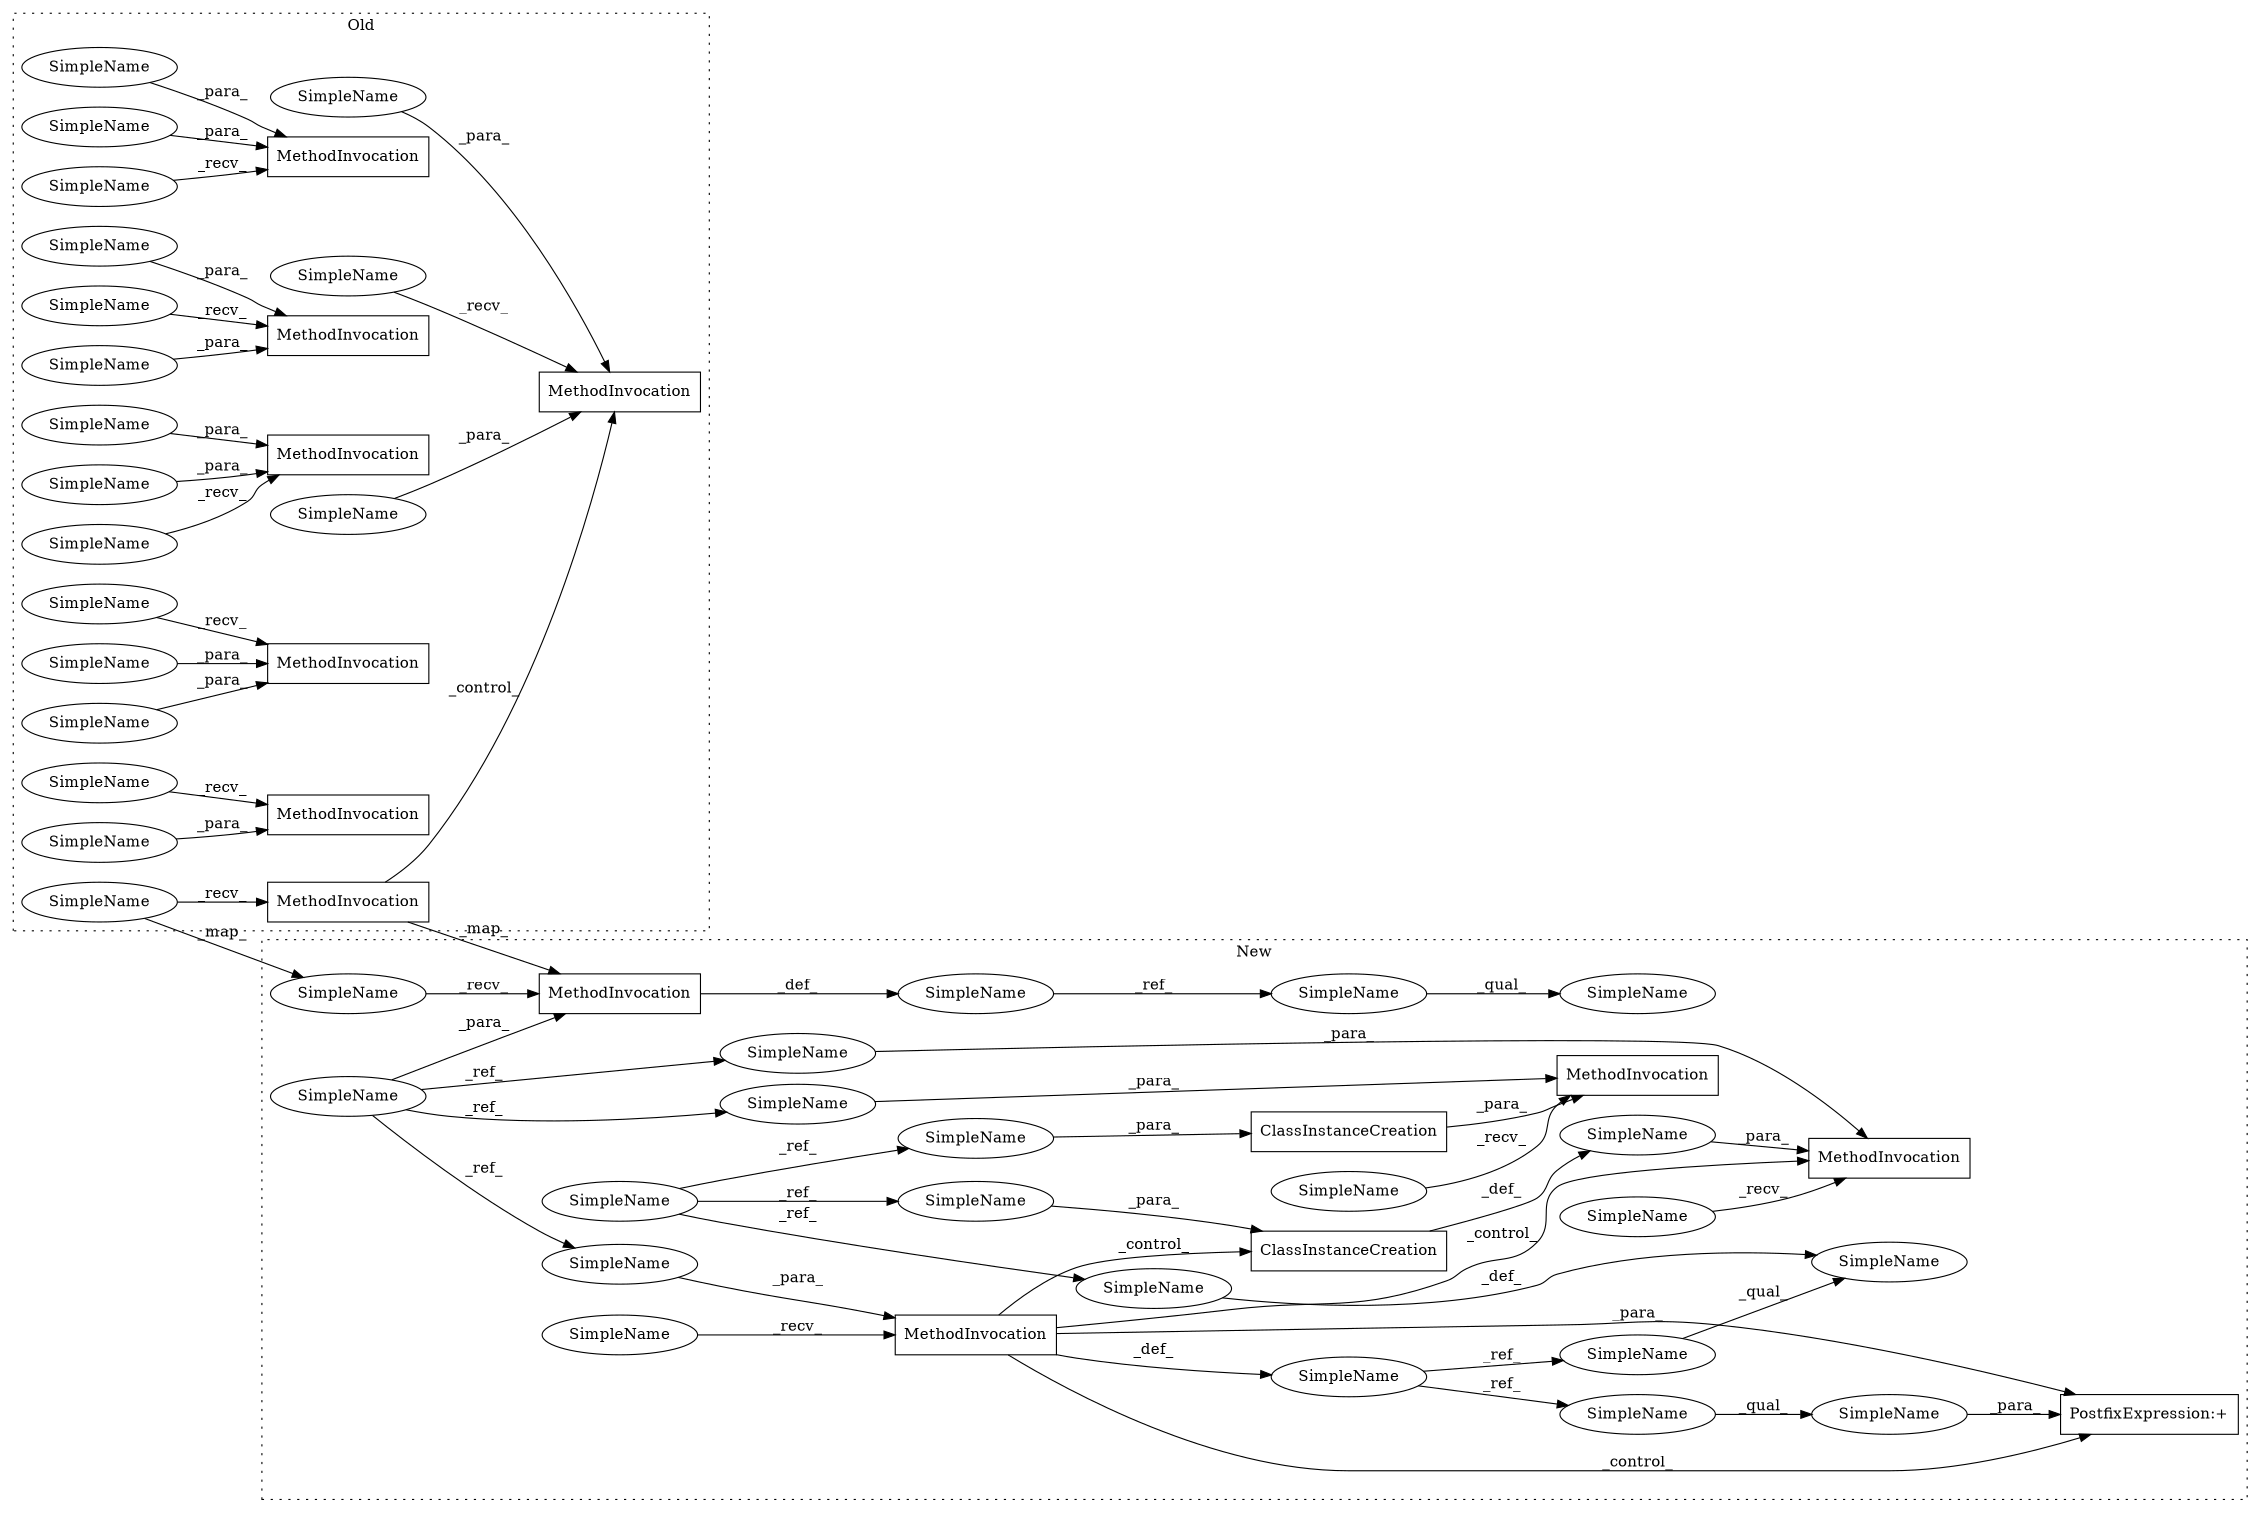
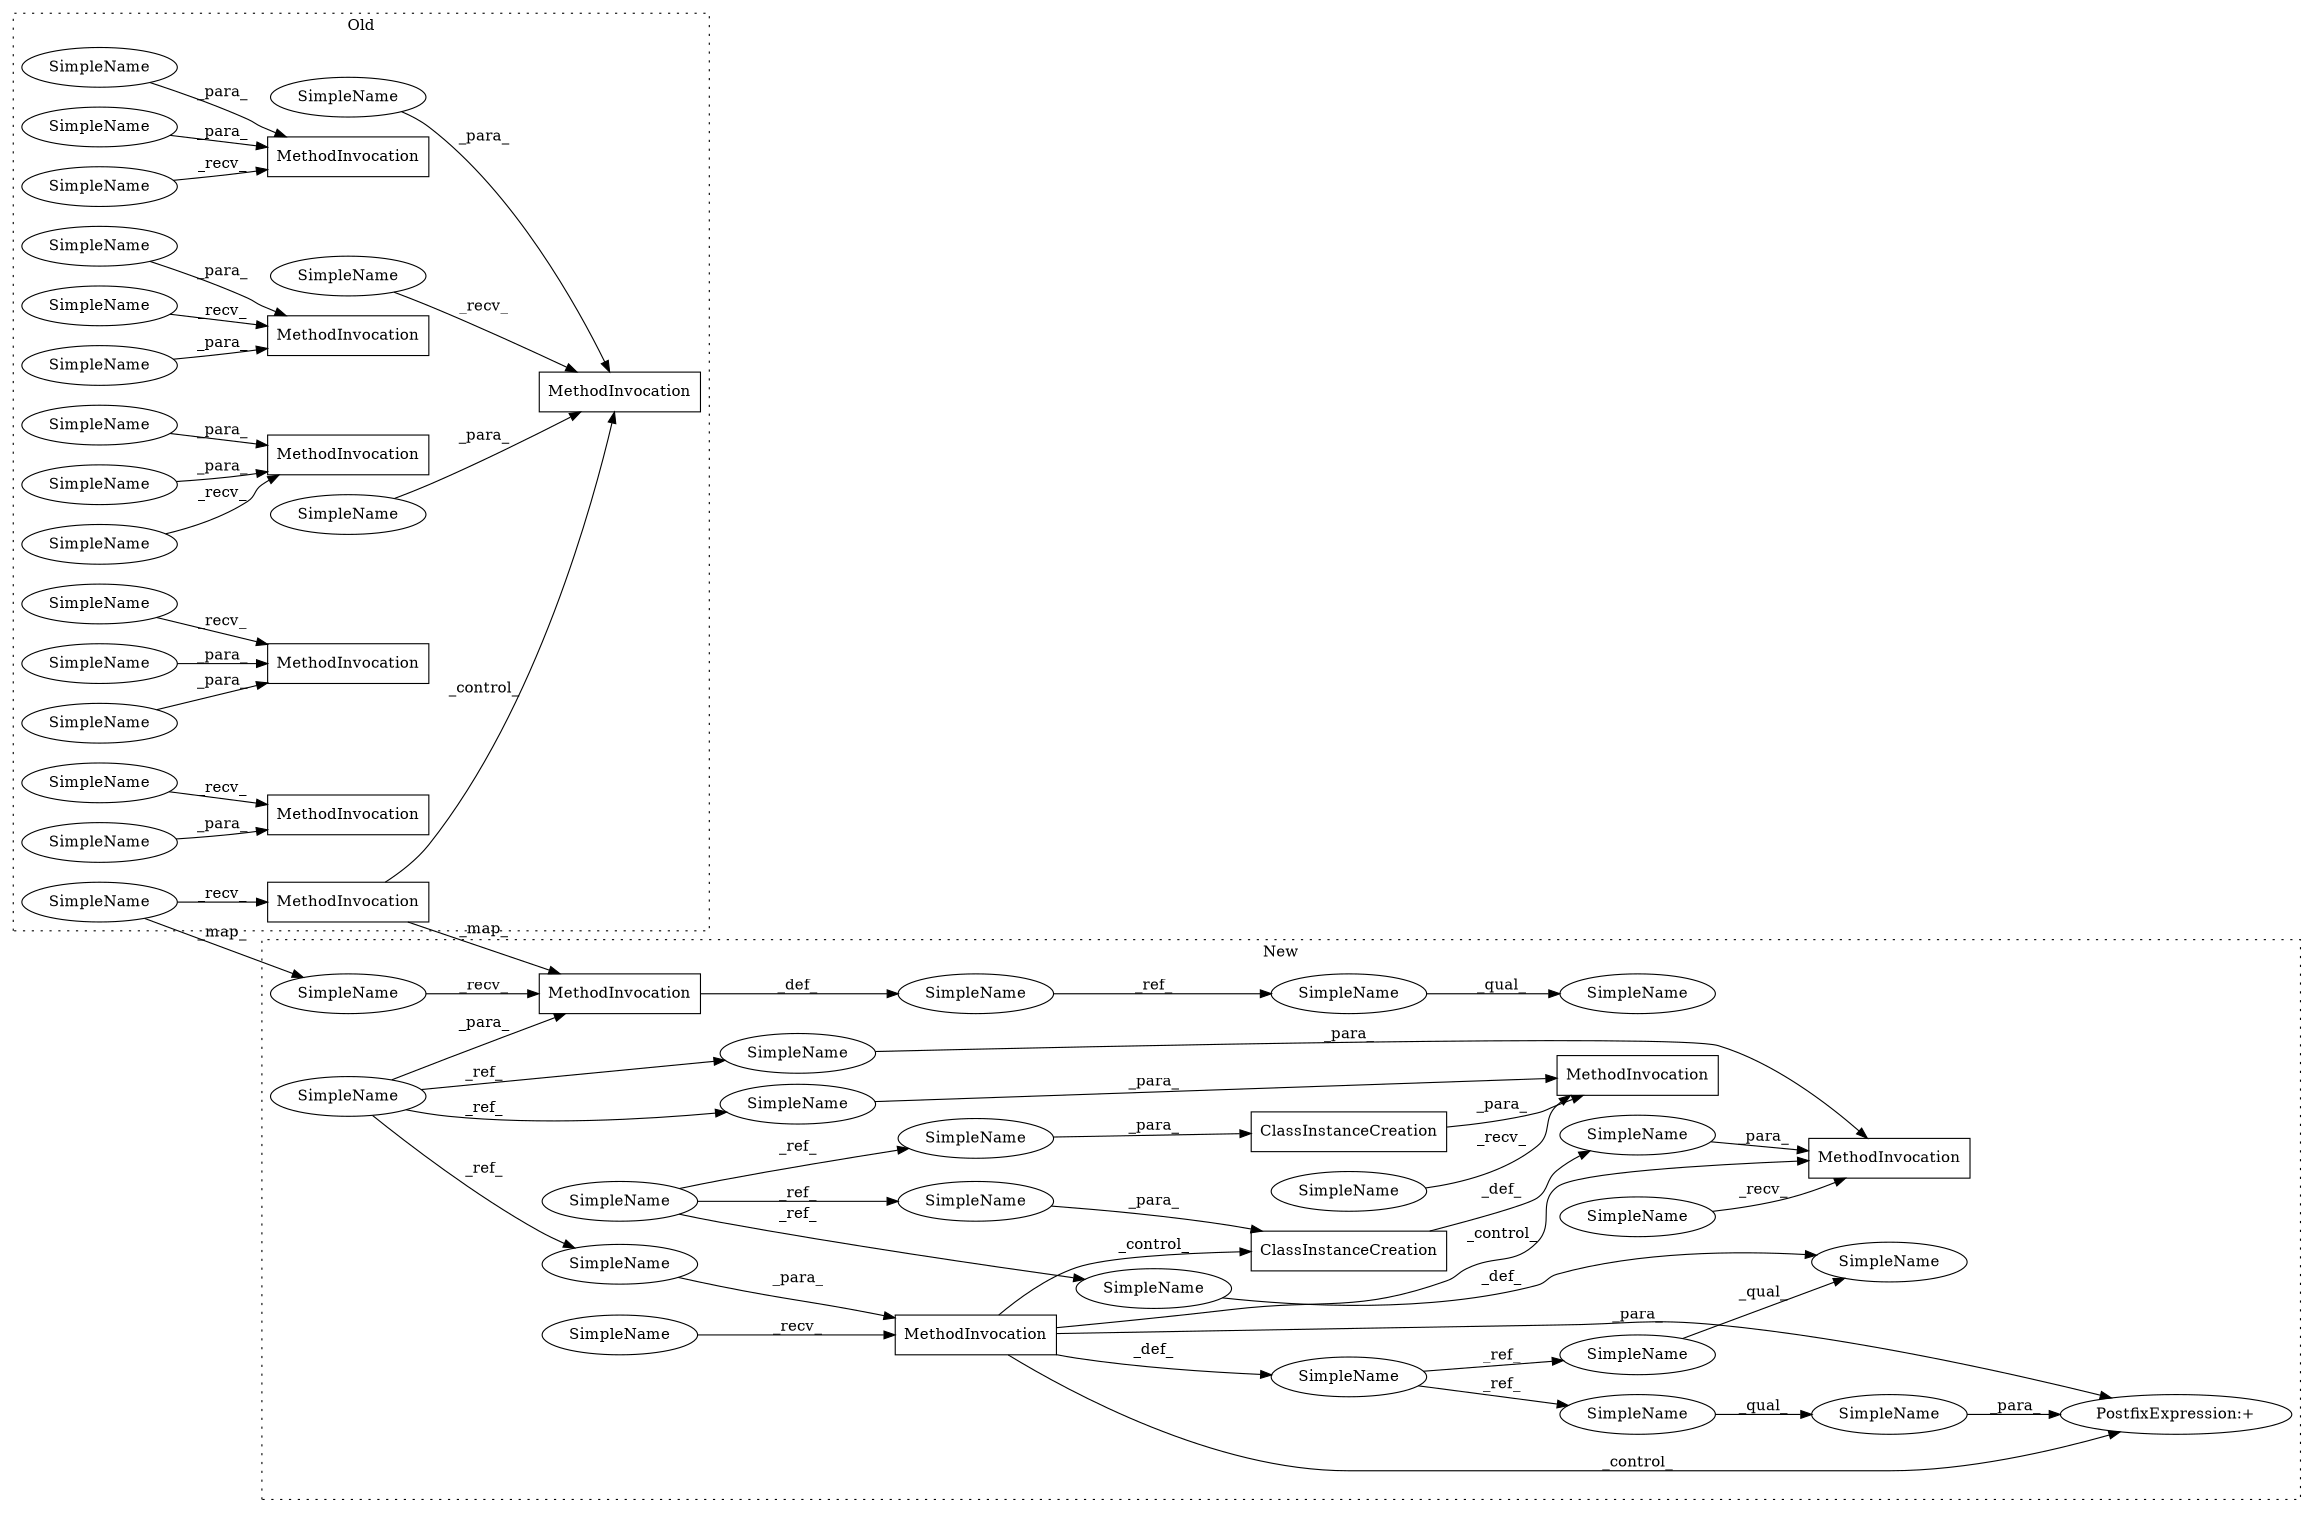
node "PostfixExpression:+": shape box -> ellipse
